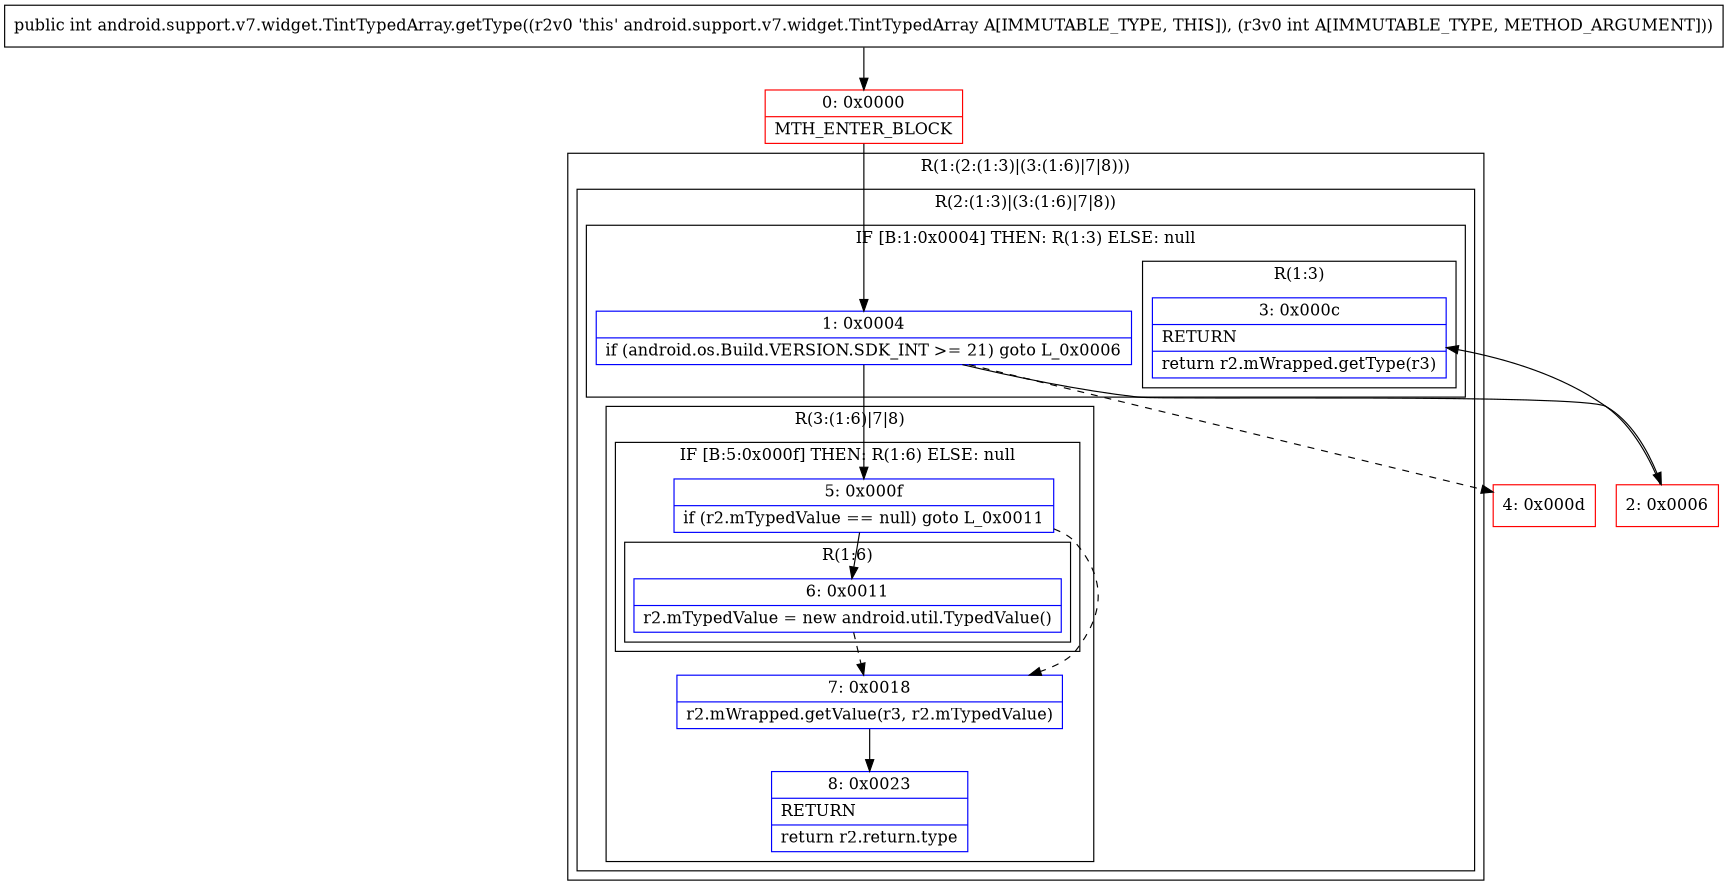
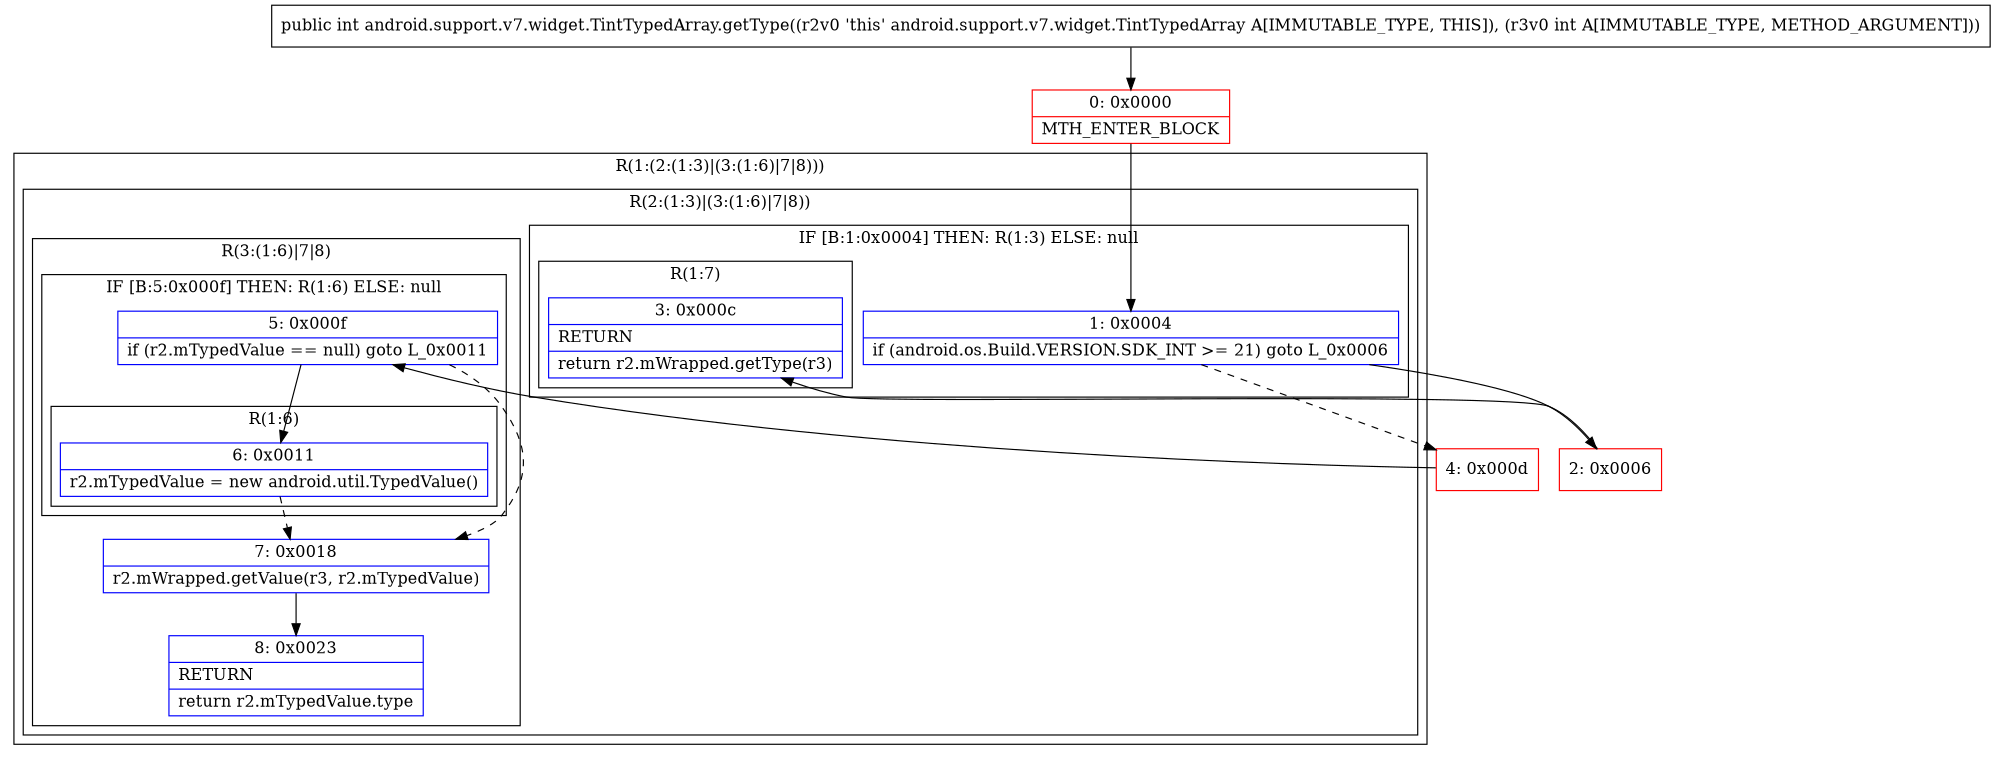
cluster "R(1:3)": label "R(1:3)" -> "R(1:7)"
edge "1: 0x0004" -> "5: 0x000f": now "4: 0x000d" -> "5: 0x000f"
node "8: 0x0023": text "return r2.return.type" -> "return r2.mTypedValue.type"
